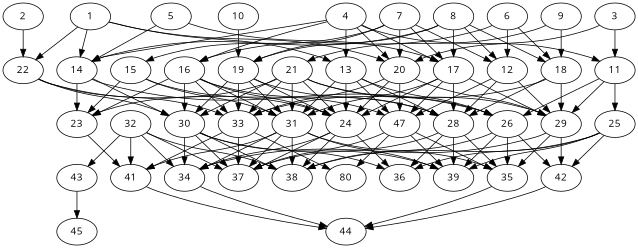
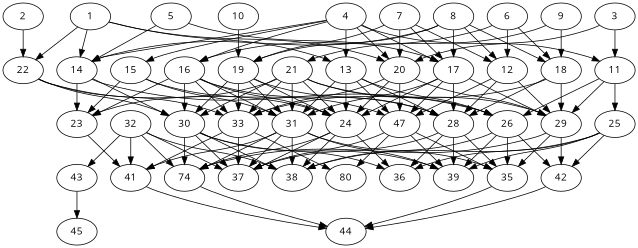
edge "7" -> "15": now "4" -> "15"
node "34": label "34" -> "74"
